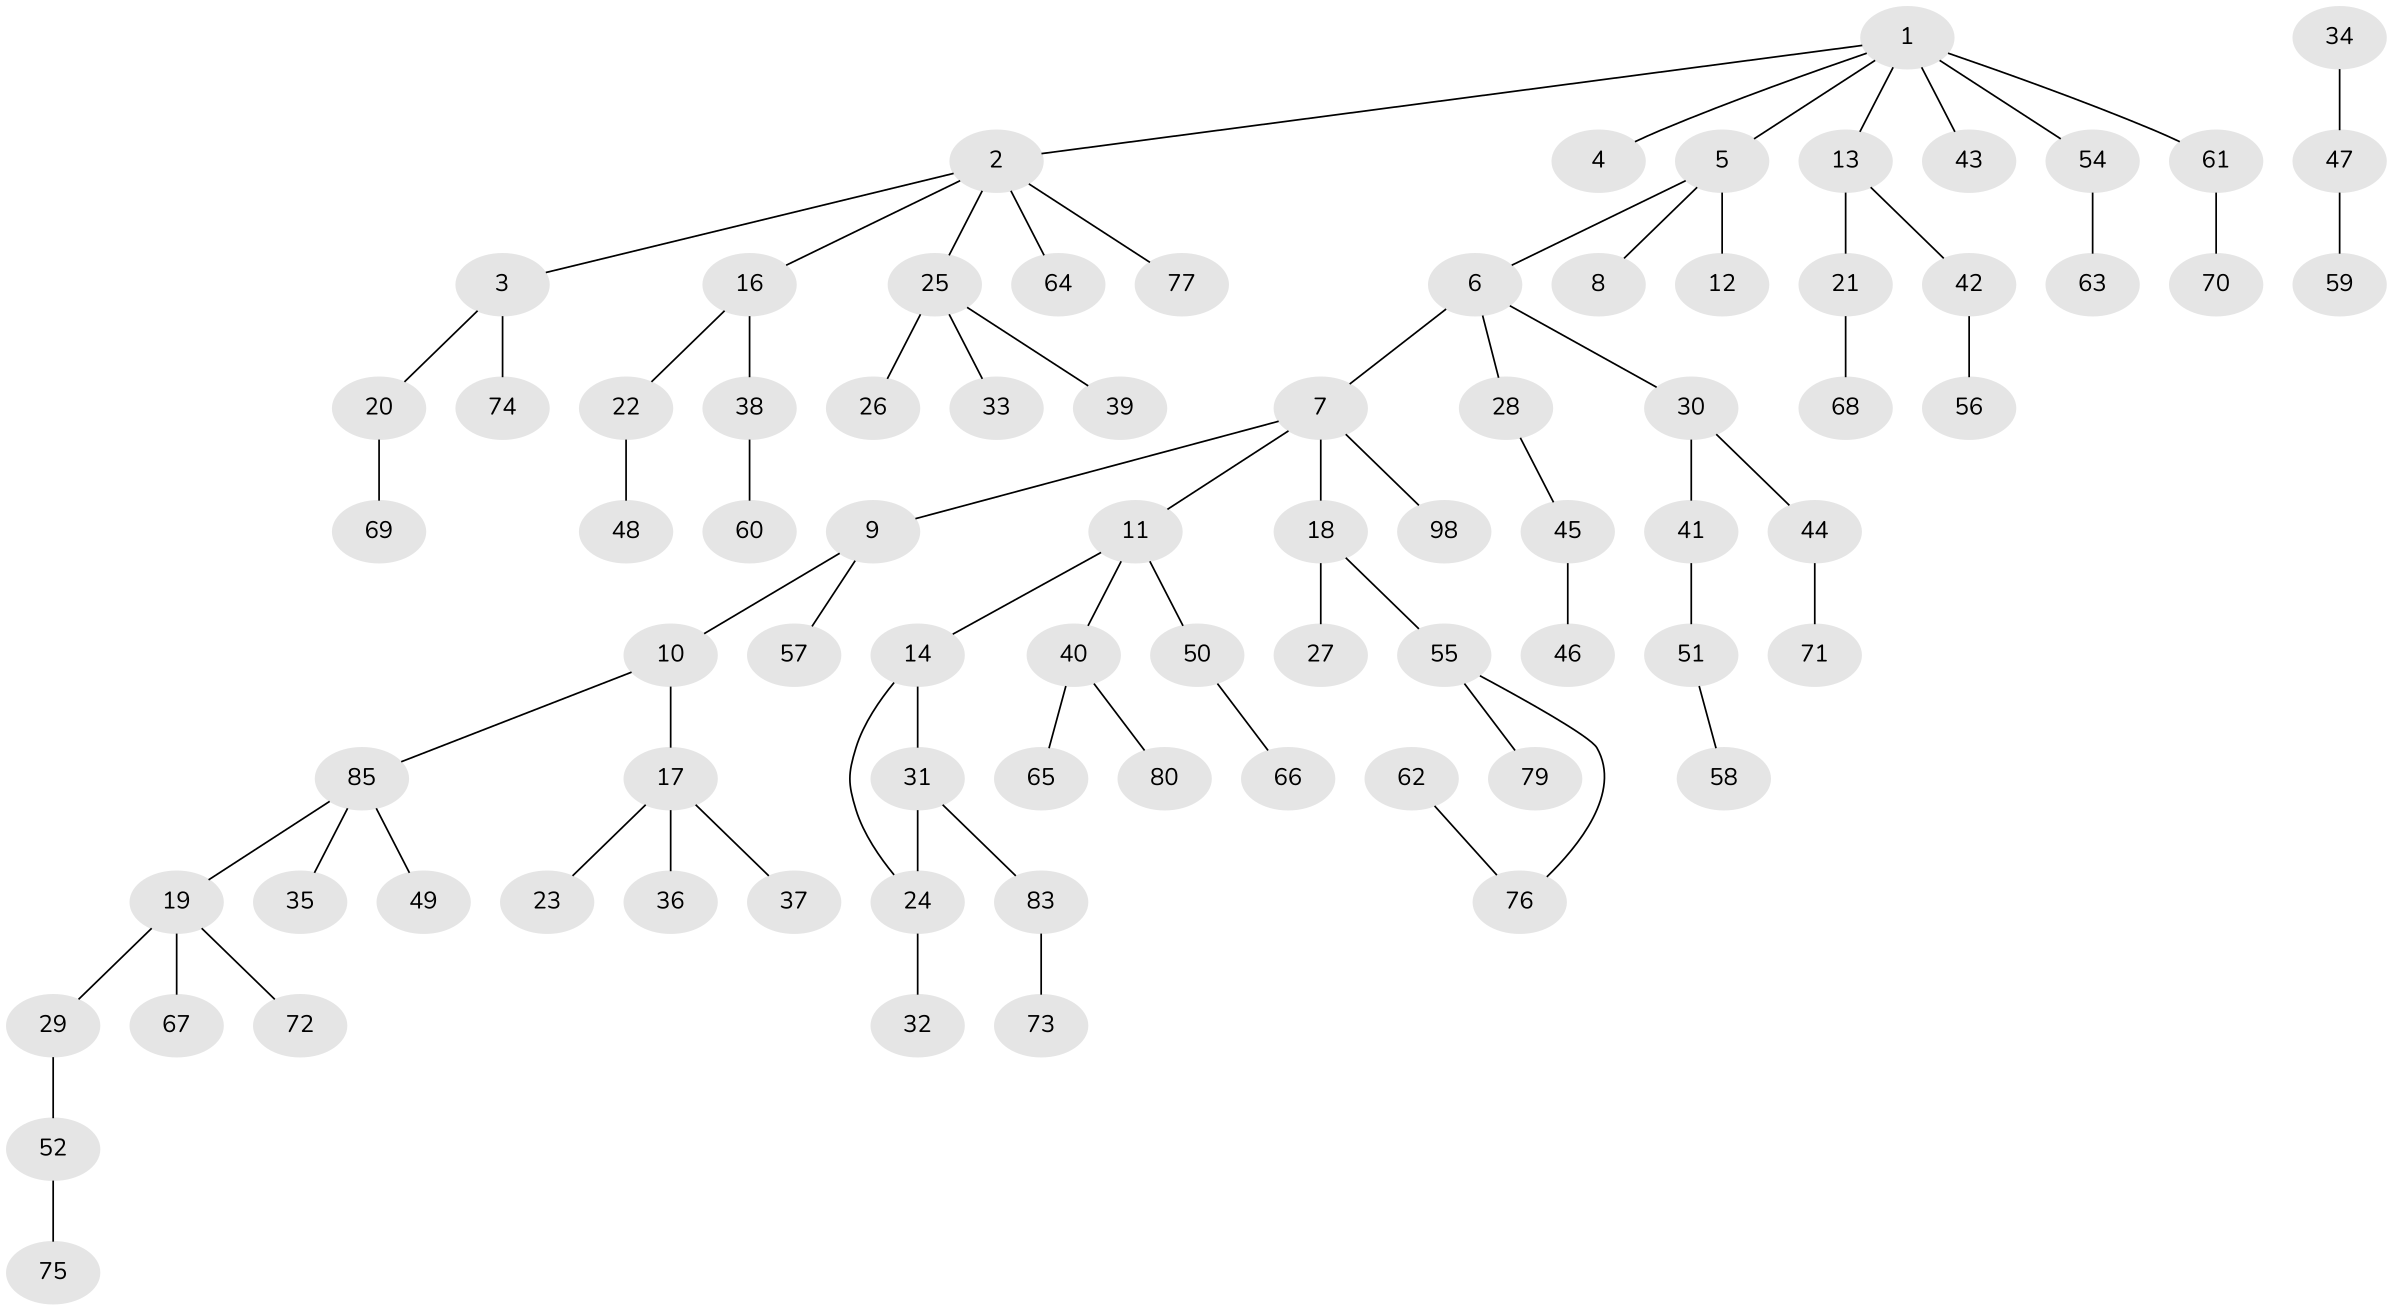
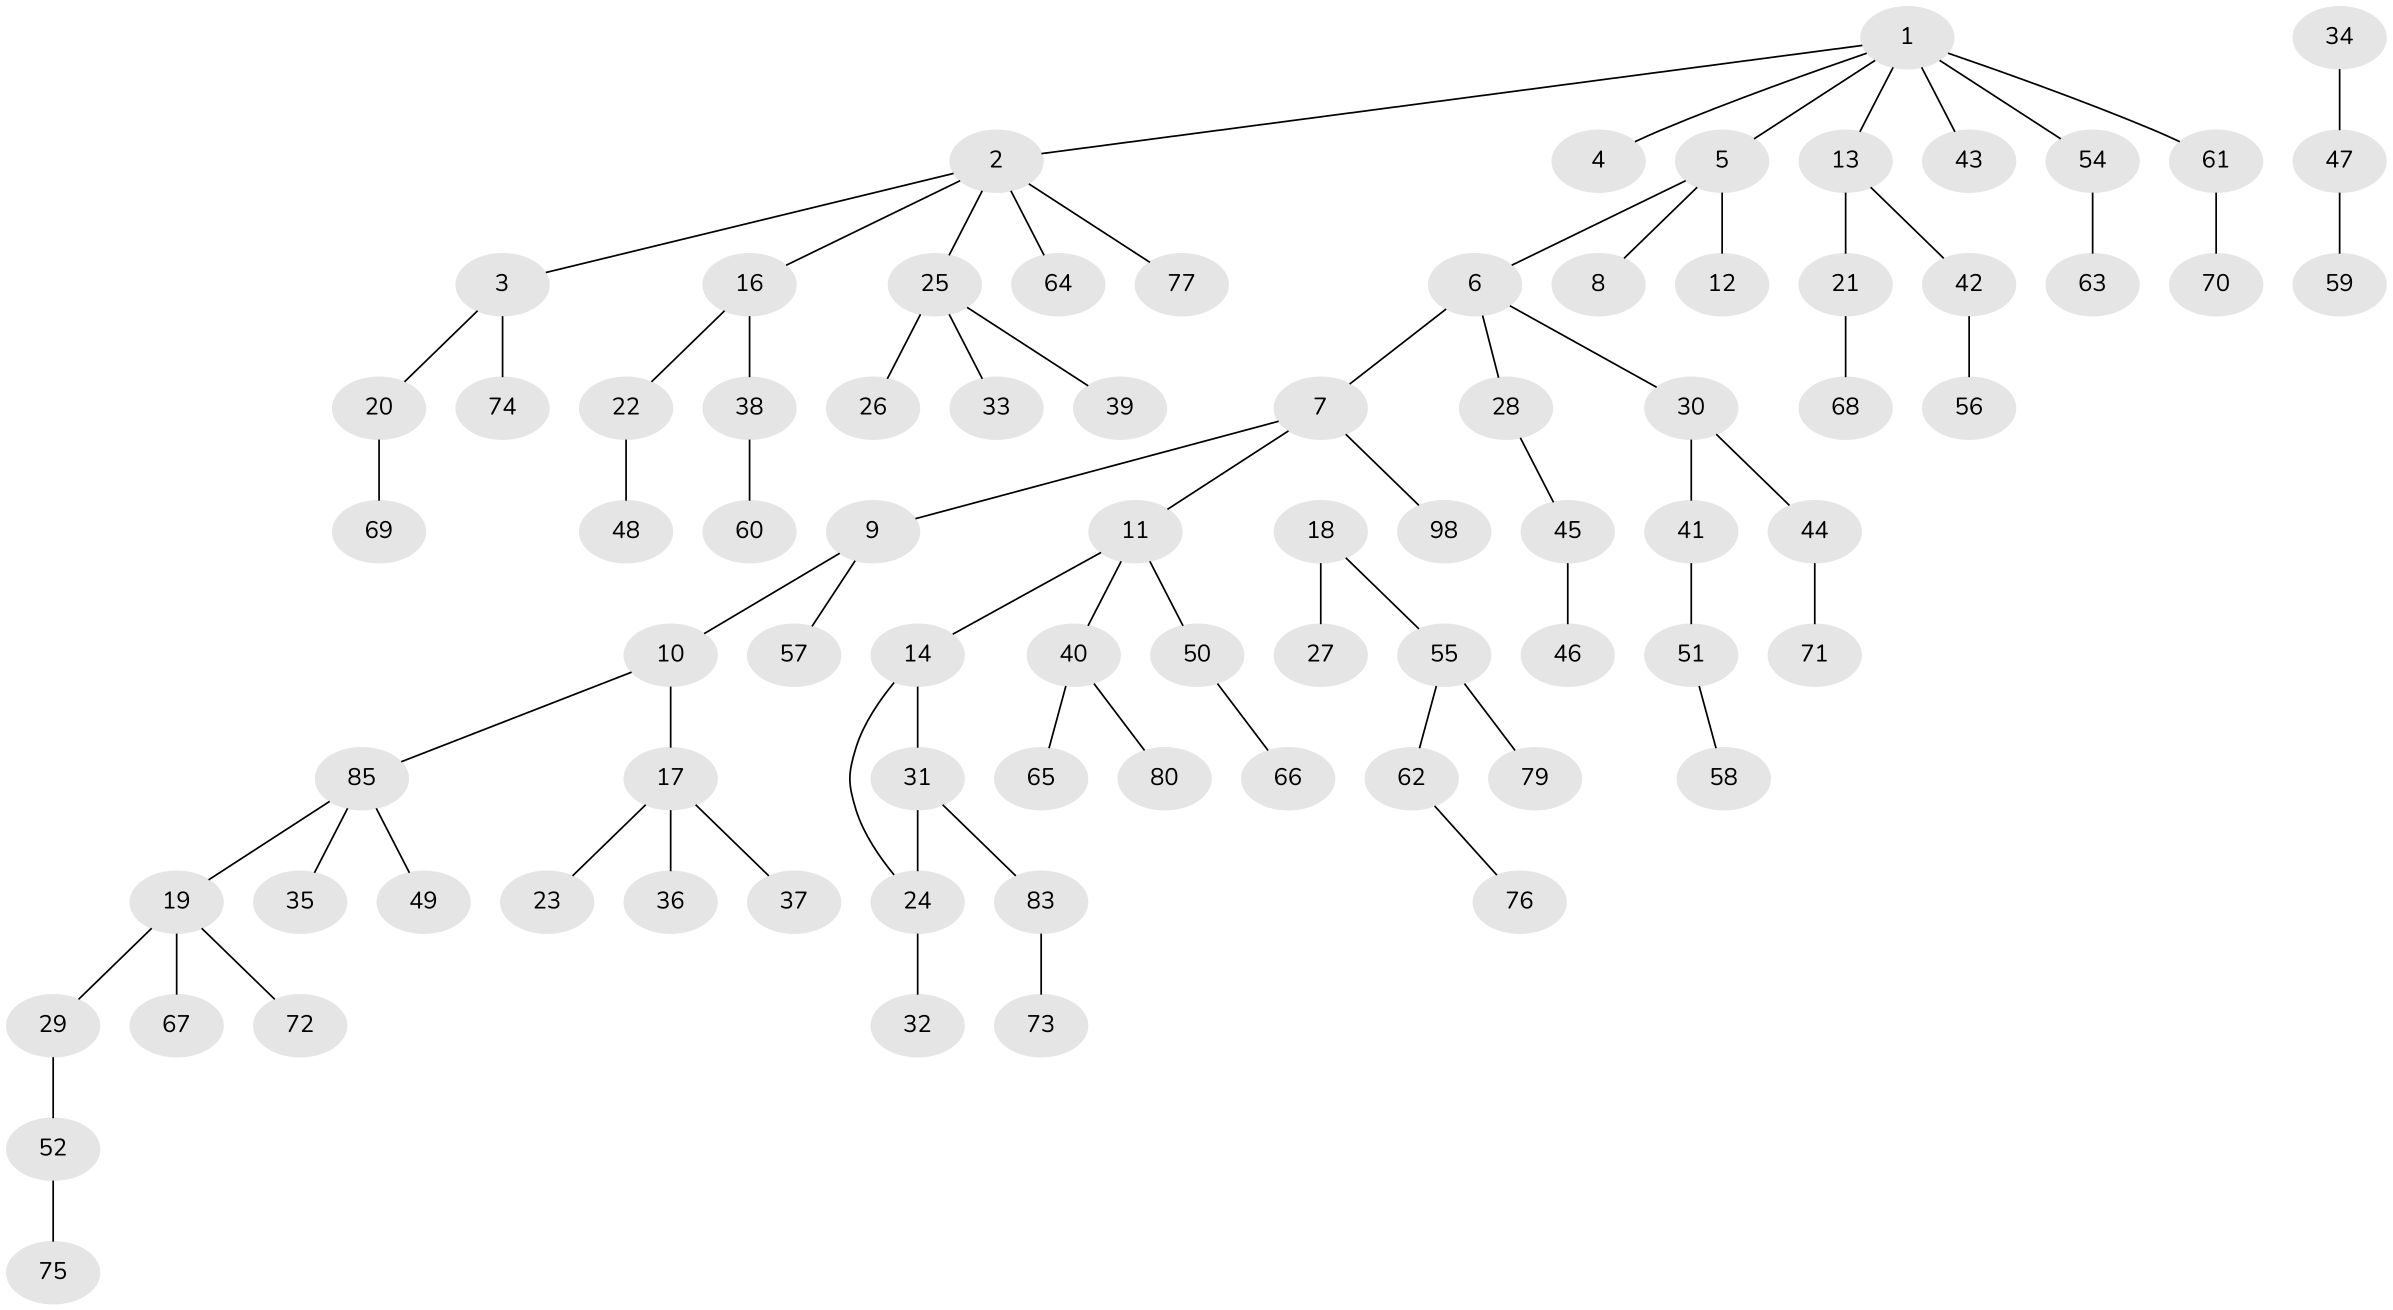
edge "7" -- "18": removed
edge "55" -- "76": now "55" -- "62"
